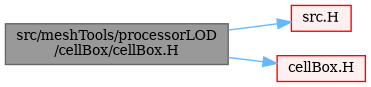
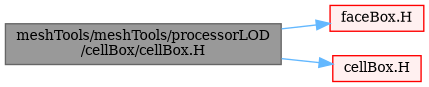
node "src.H": label "src.H" -> "faceBox.H"
node "src/meshTools/processorLOD /cellBox/cellBox.H": label "src/meshTools/processorLOD /cellBox/cellBox.H" -> "meshTools/meshTools/processorLOD /cellBox/cellBox.H"
